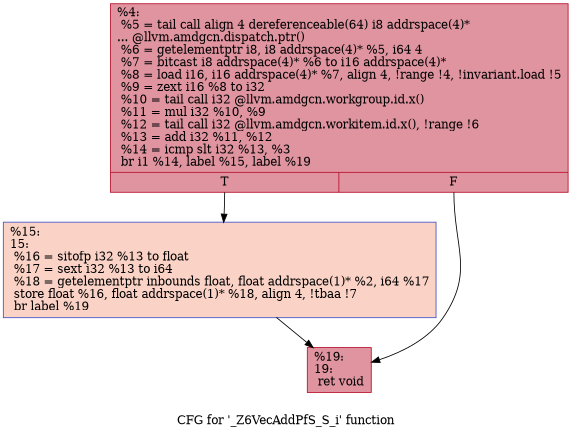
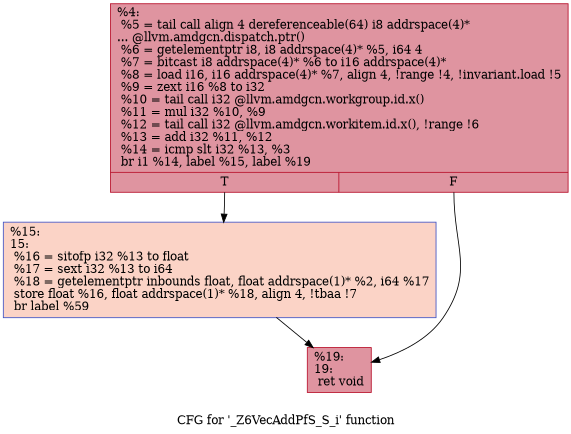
node "%15:": text "br label %19" -> "br label %59"
